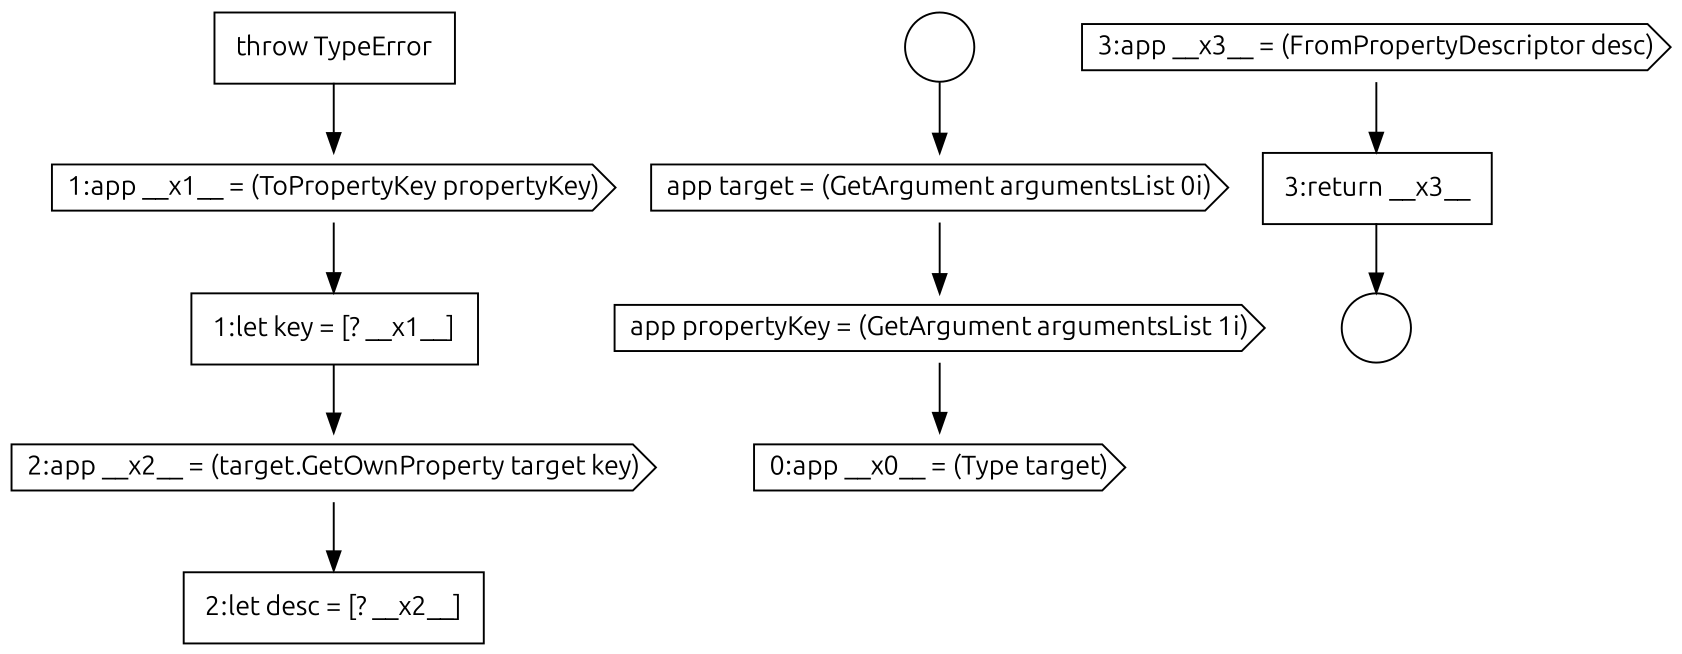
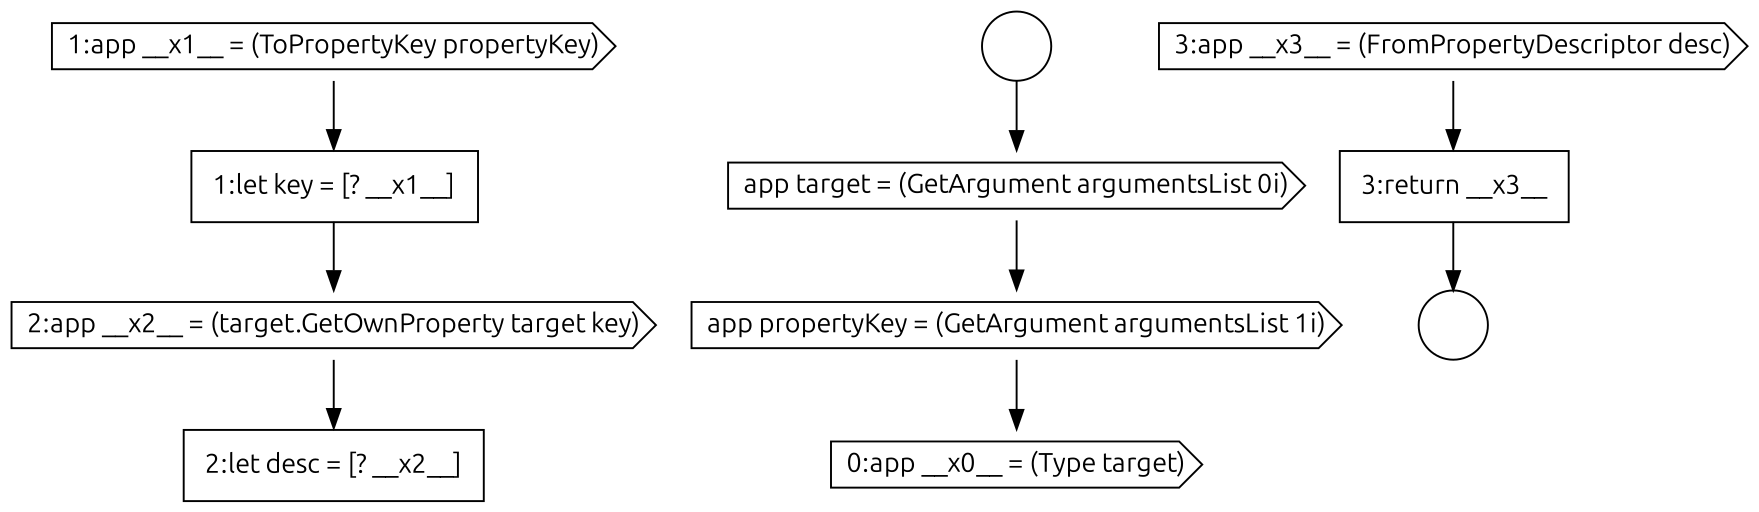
node "throw TypeError": removed
